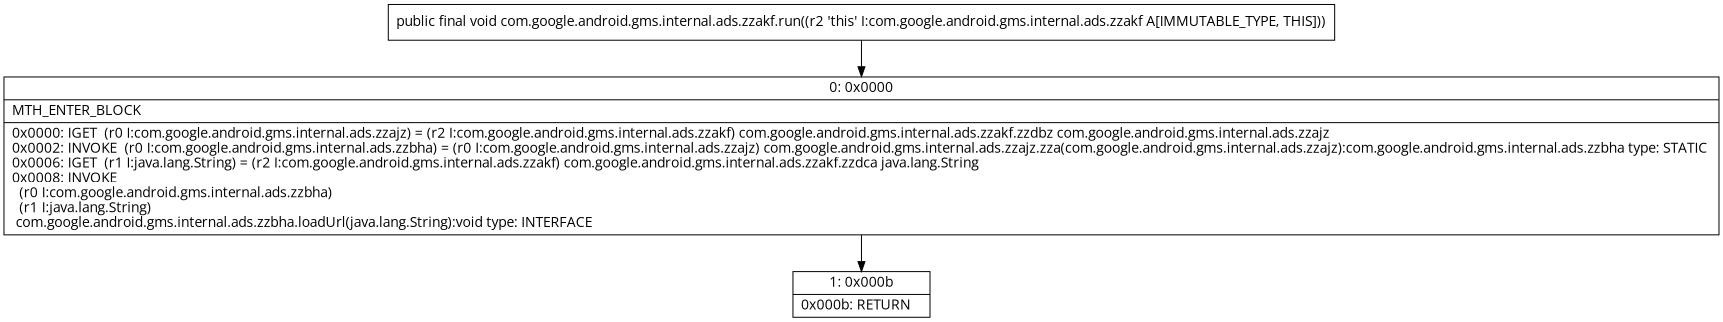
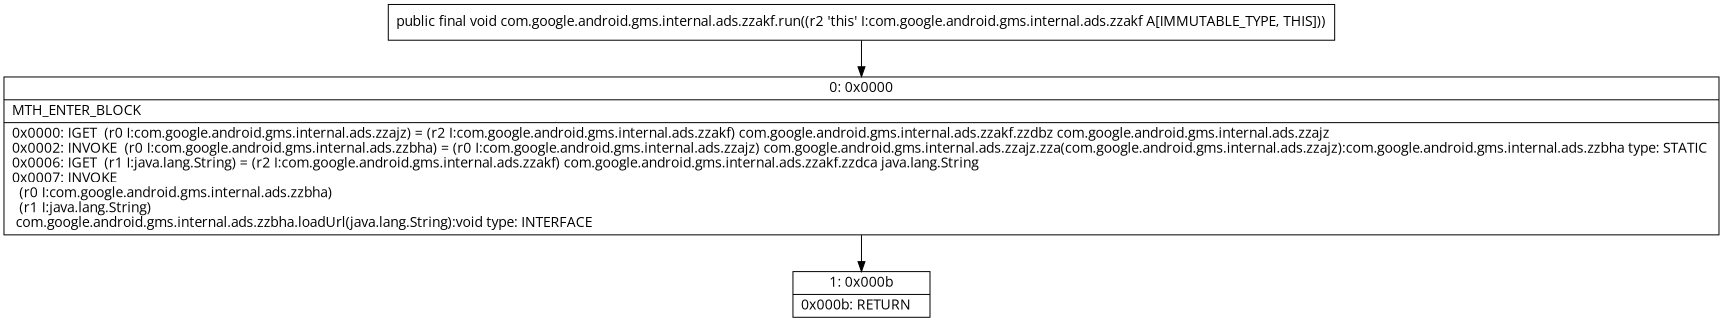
node "0: 0x0000": text "0x0008: INVOKE" -> "0x0007: INVOKE"
